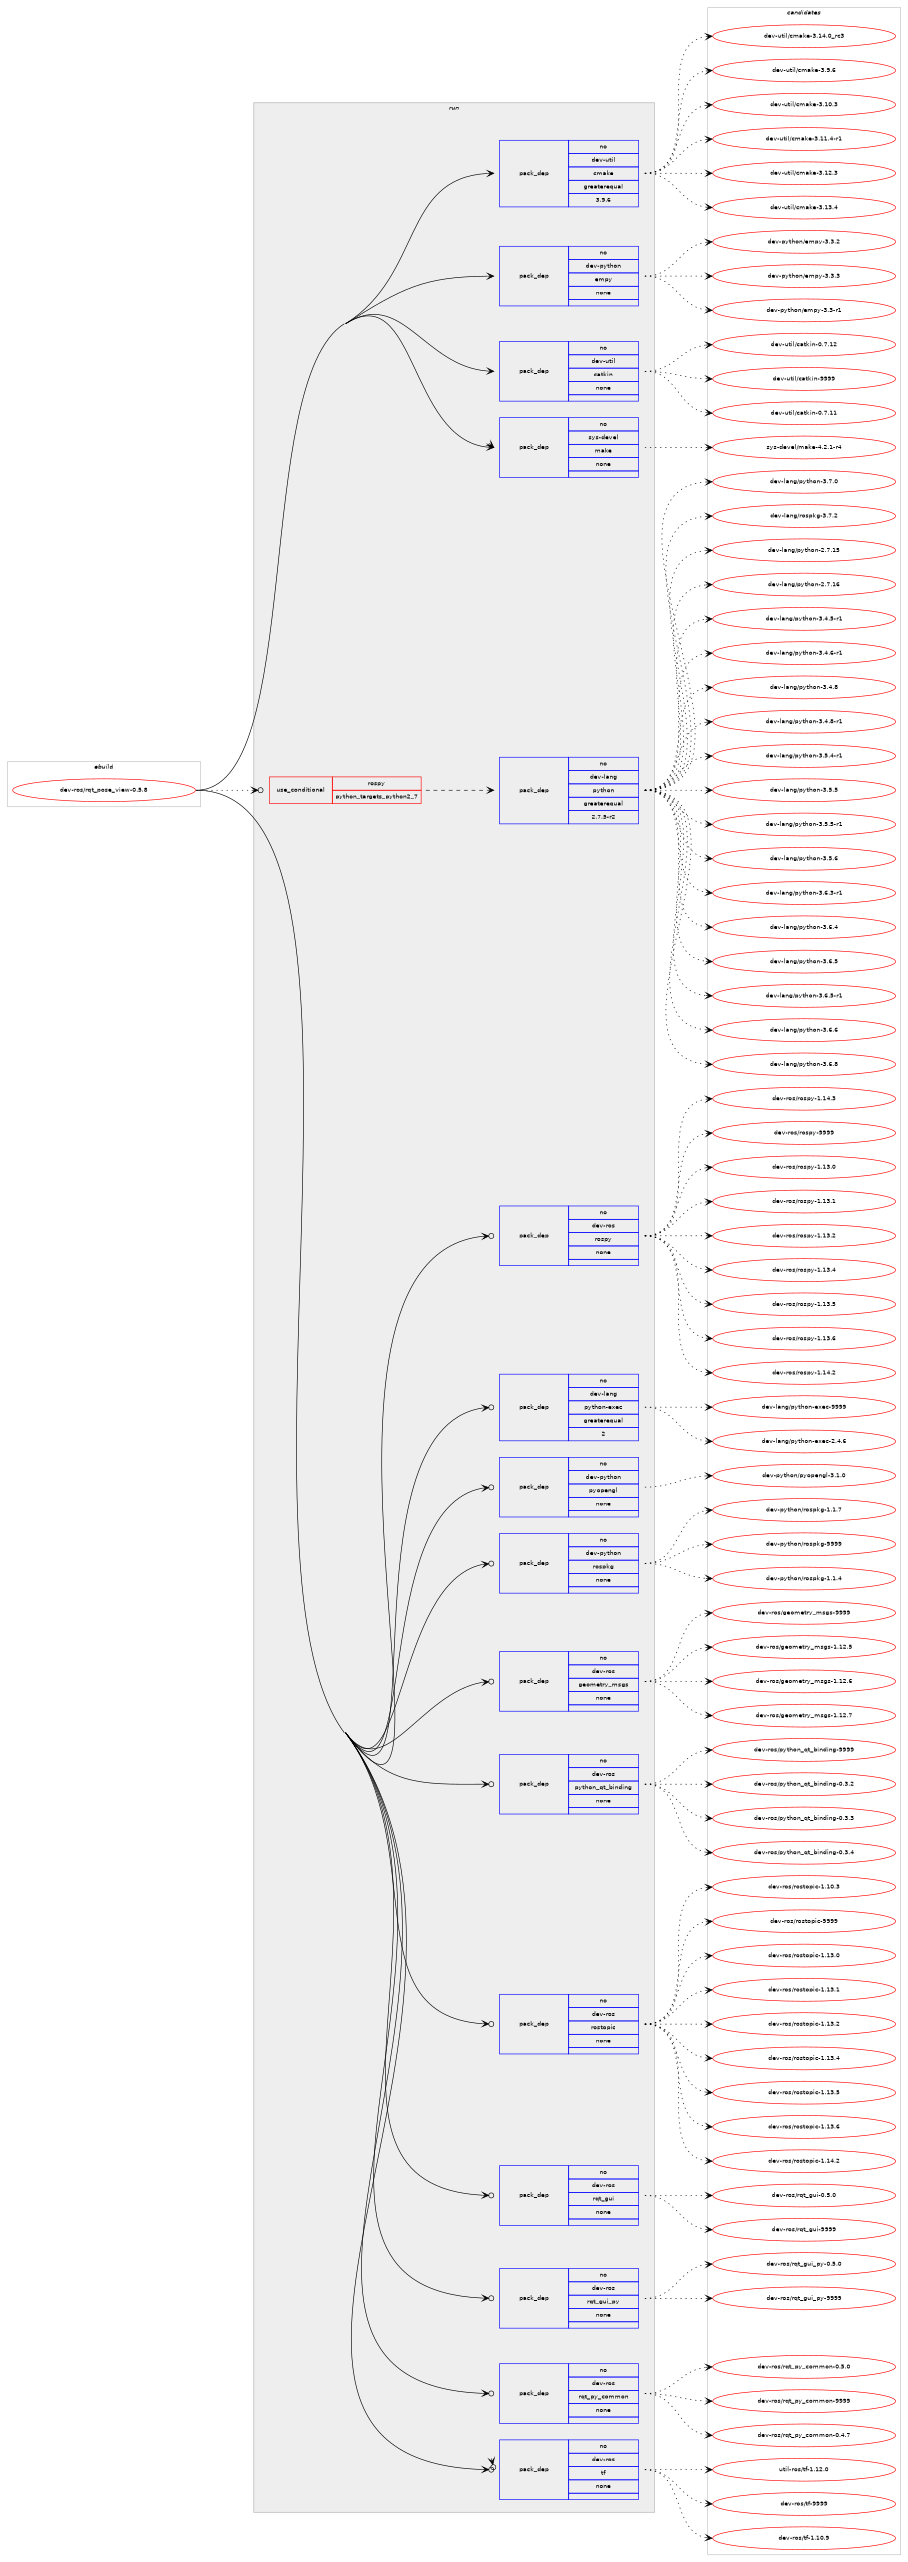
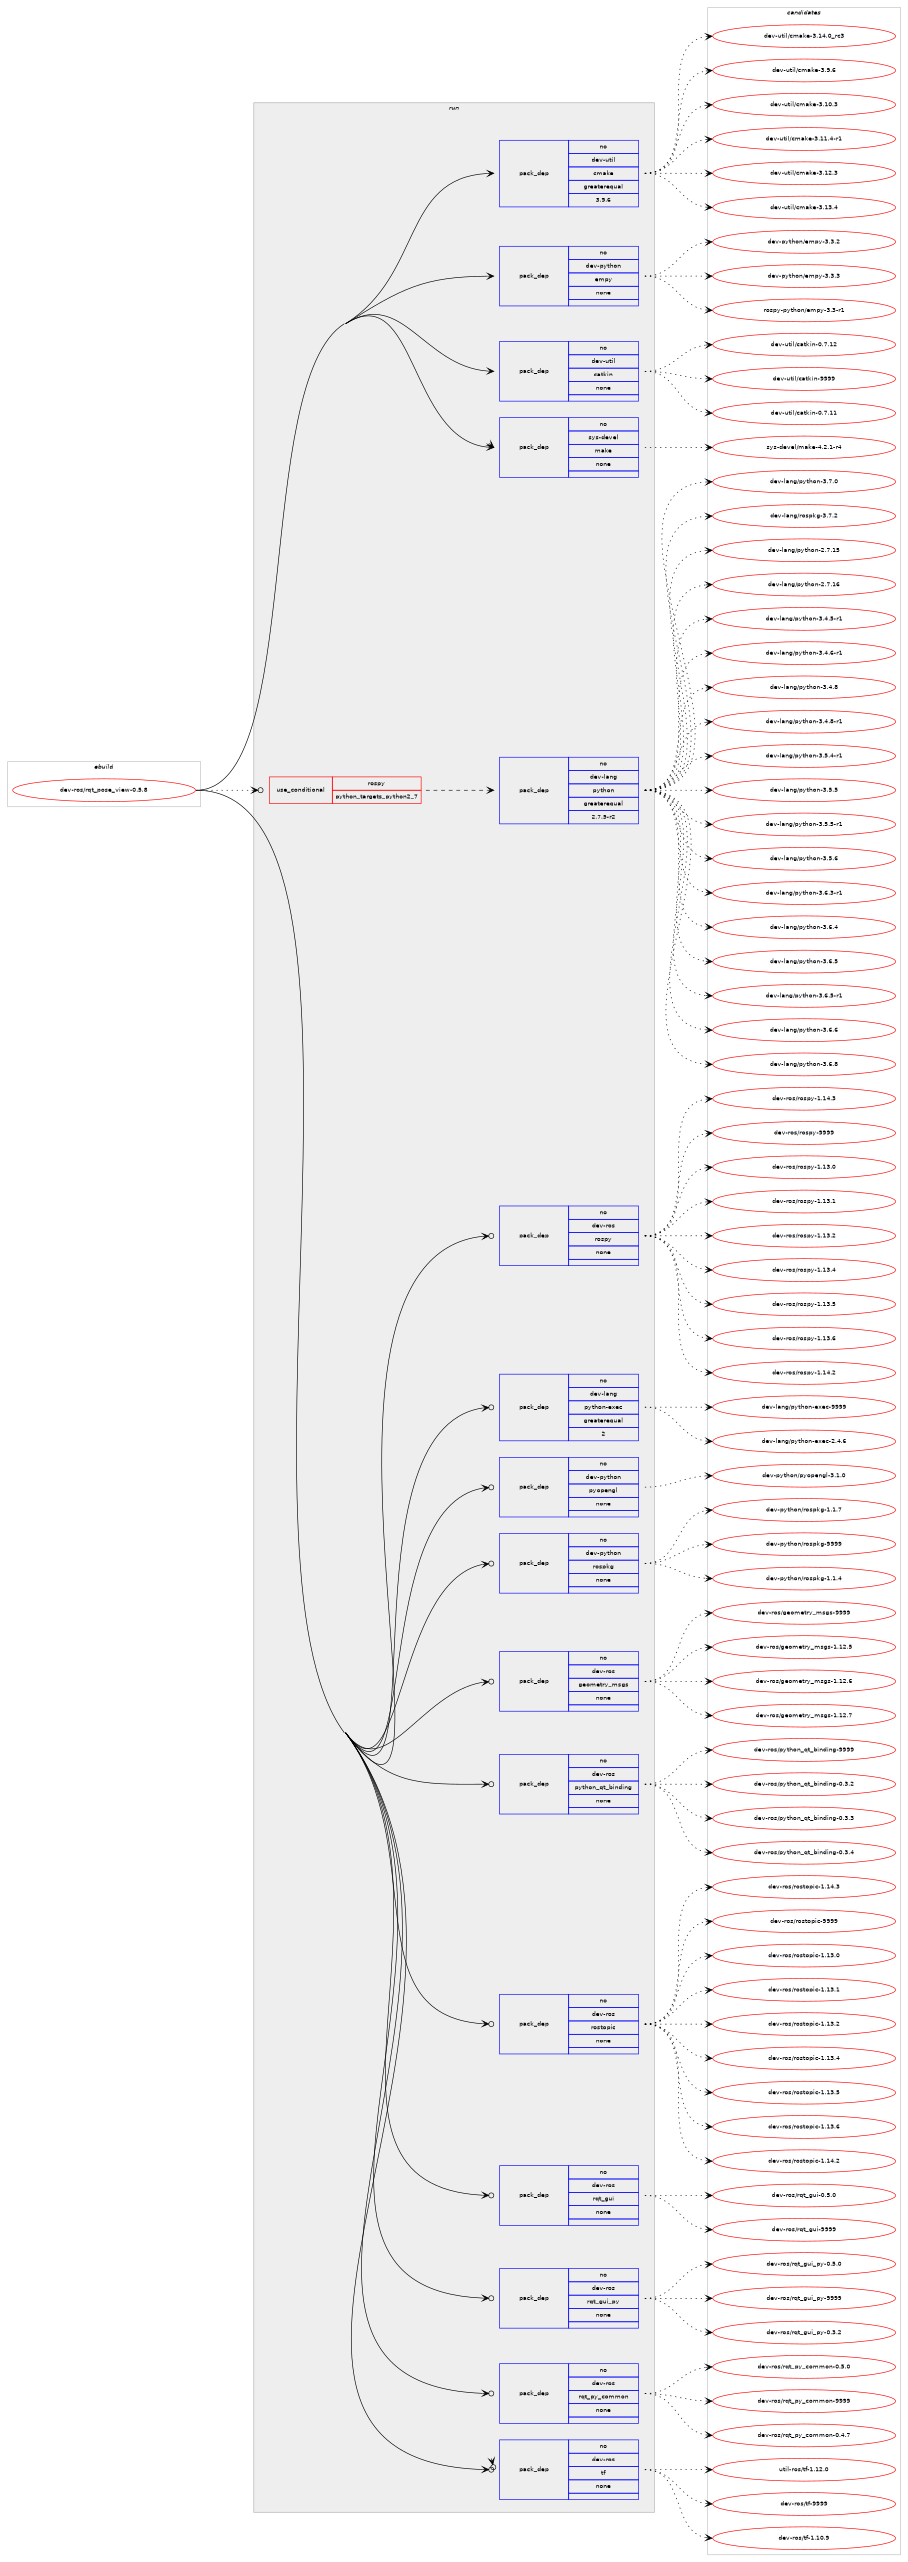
node "dev-python/empy-3.3-r1": label "dev-python/empy-3.3-r1" -> "rospy-python/empy-3.3-r1"
node "dev-ros/rostopic-1.10.3": label "dev-ros/rostopic-1.10.3" -> "dev-ros/rostopic-1.14.3"
node "dev-ros/rqt_gui_py-0.3.2": added
